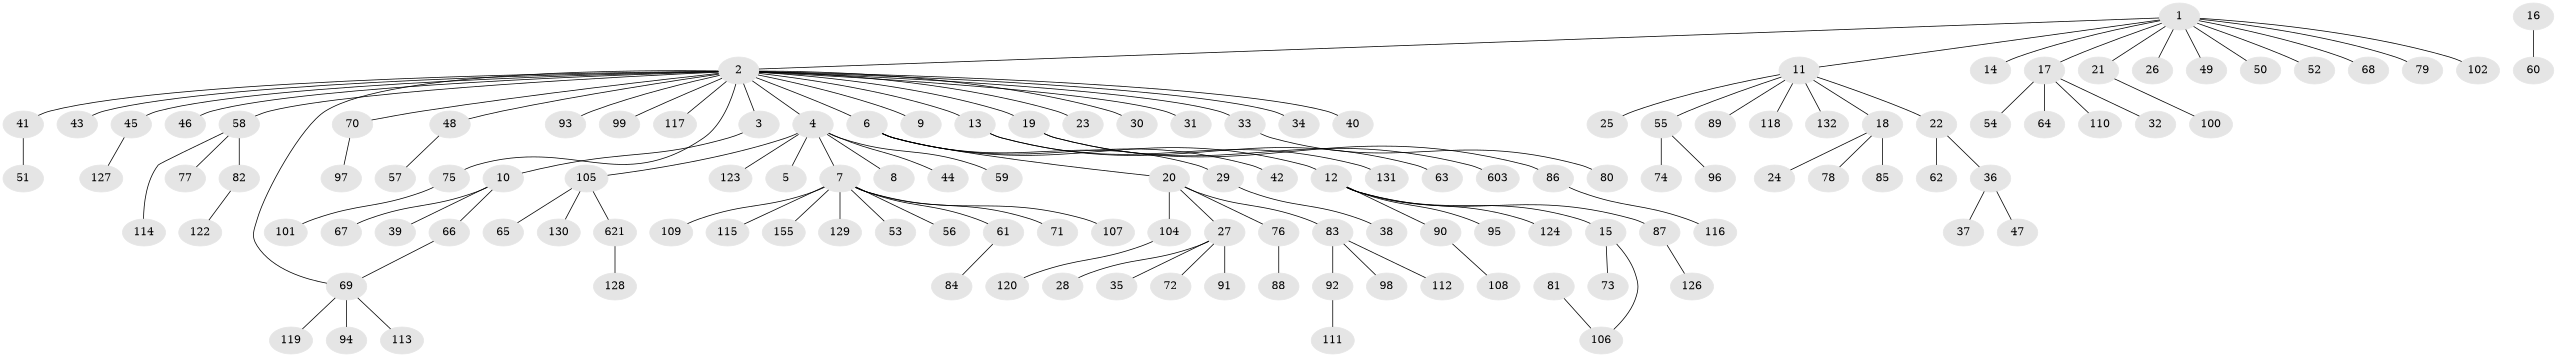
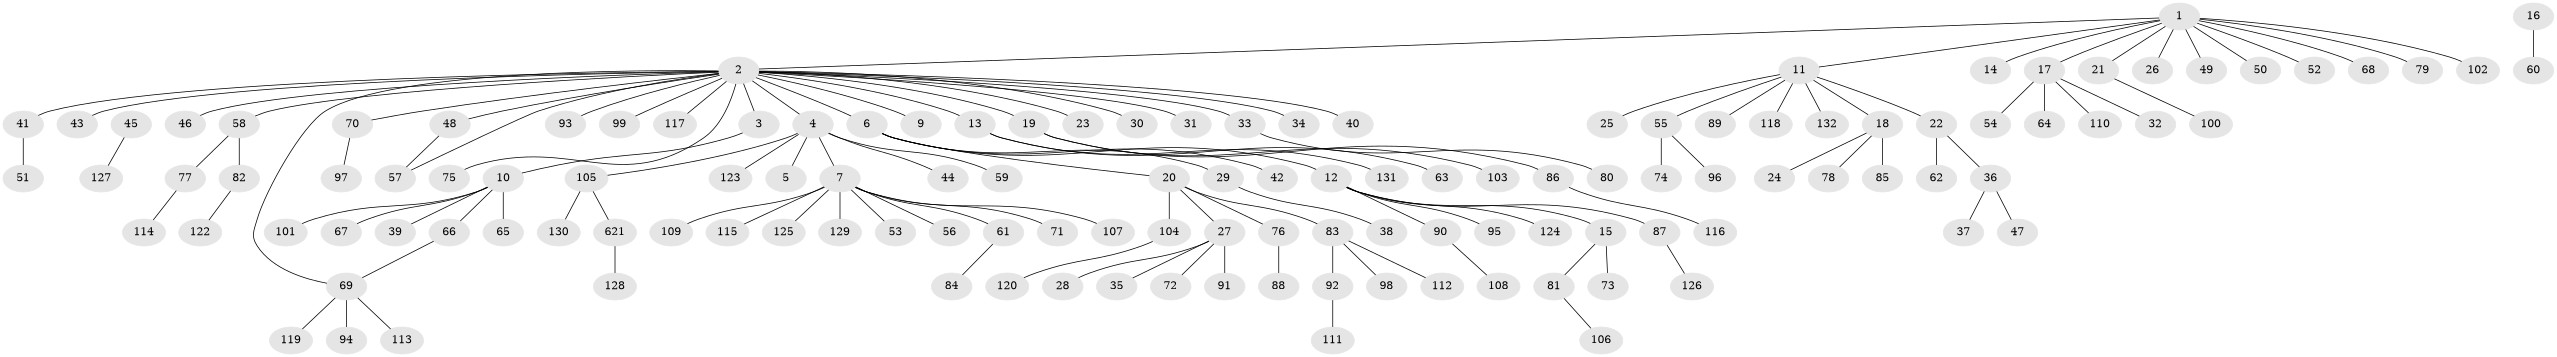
edge "2" -- "45": now "2" -- "57"
edge "58" -- "114": now "77" -- "114"
node "8": removed
node "603": label "603" -> "103"
edge "75" -- "101": now "10" -- "101"
edge "105" -- "65": now "10" -- "65"
node "155": label "155" -> "125"
edge "15" -- "106": now "15" -- "81"
